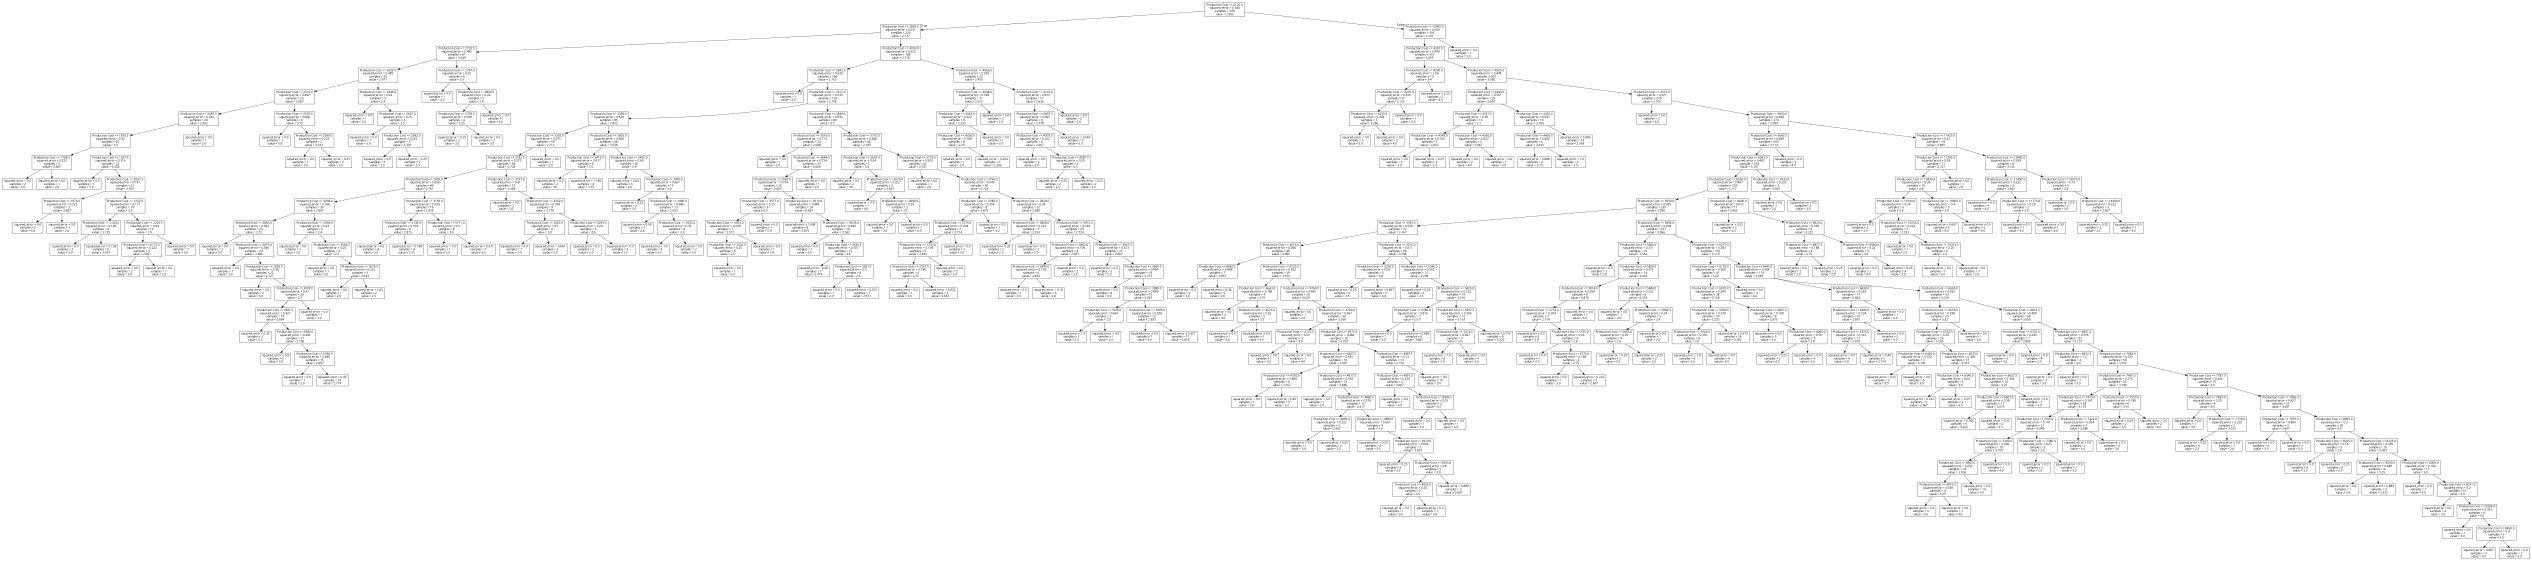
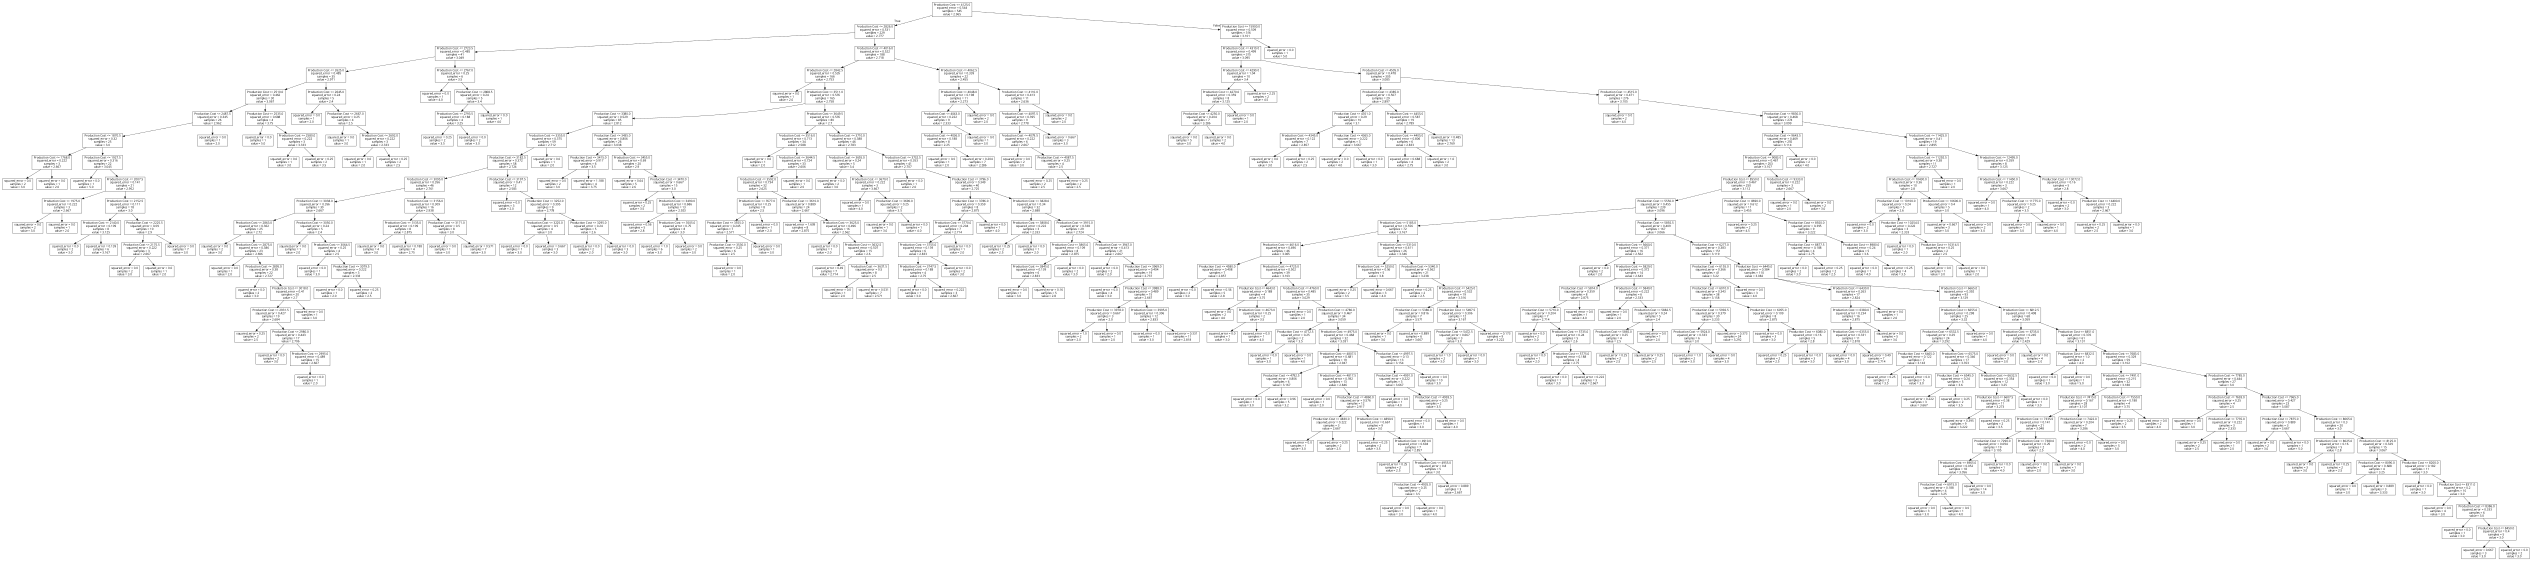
node "squared_error = 0.49 samples = 14 value = 2.714": removed
